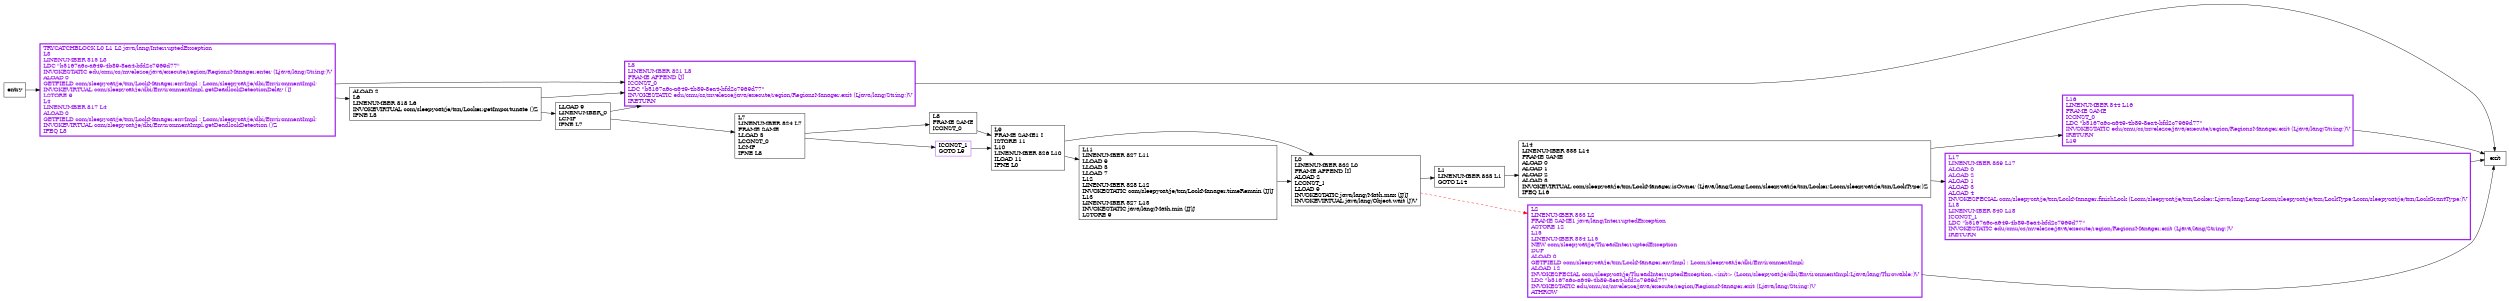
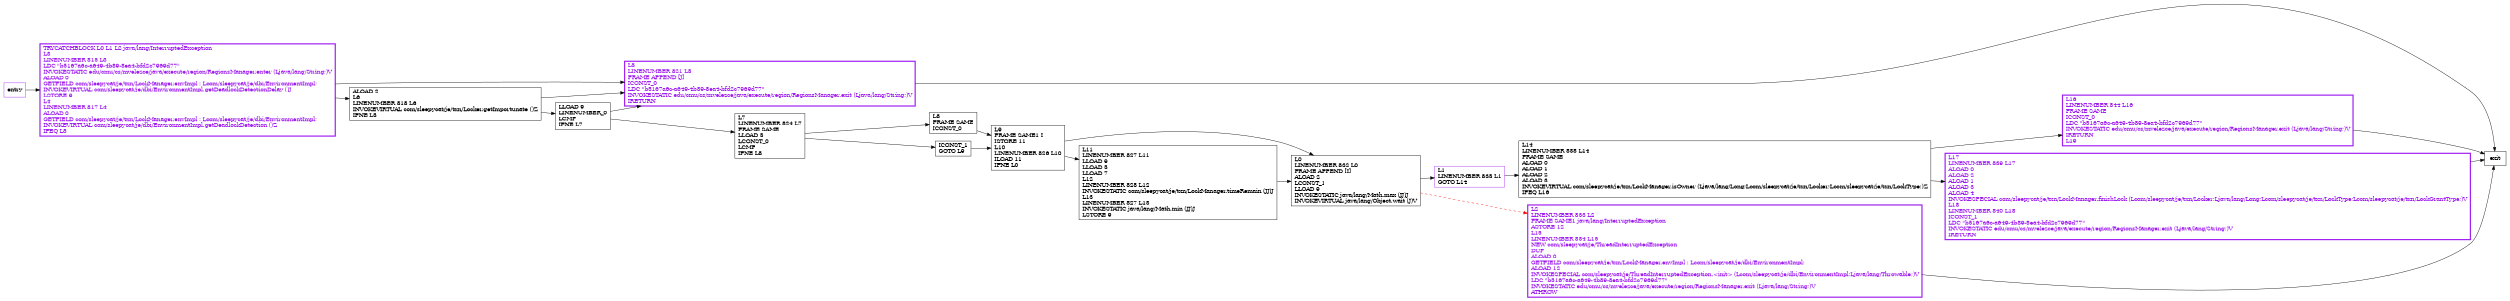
node "entry": color black -> purple
node "ICONST_1 GOTO L9": color purple -> black
node "L1 LINENUMBER 835 L1 GOTO L14": color black -> purple
